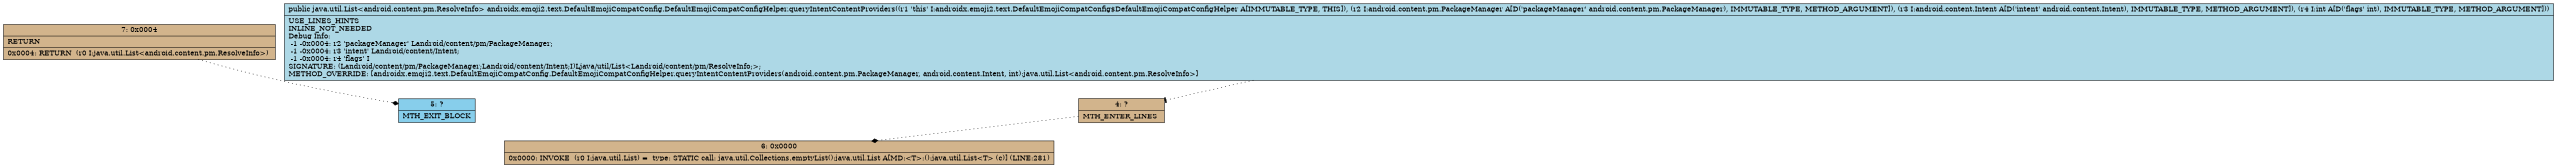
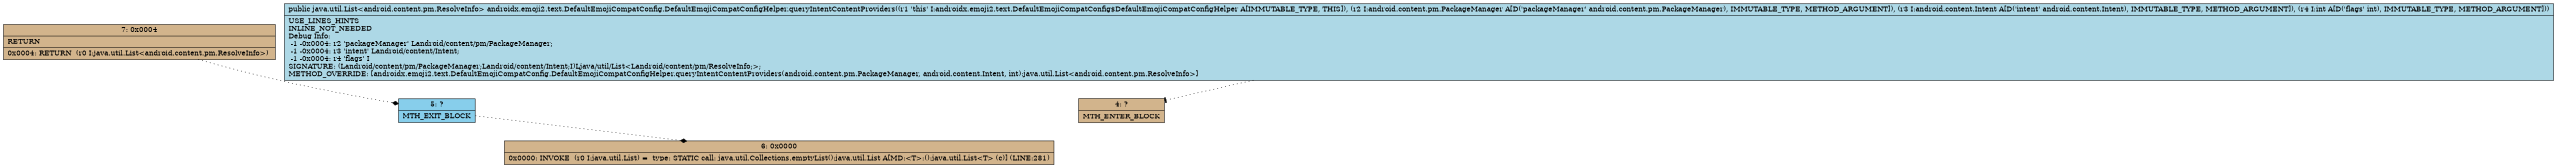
node "4: ?": text "MTH_ENTER_LINES" -> "MTH_ENTER_BLOCK"
edge "4: ?" -> "6: 0x0000": now "5: ?" -> "6: 0x0000"
